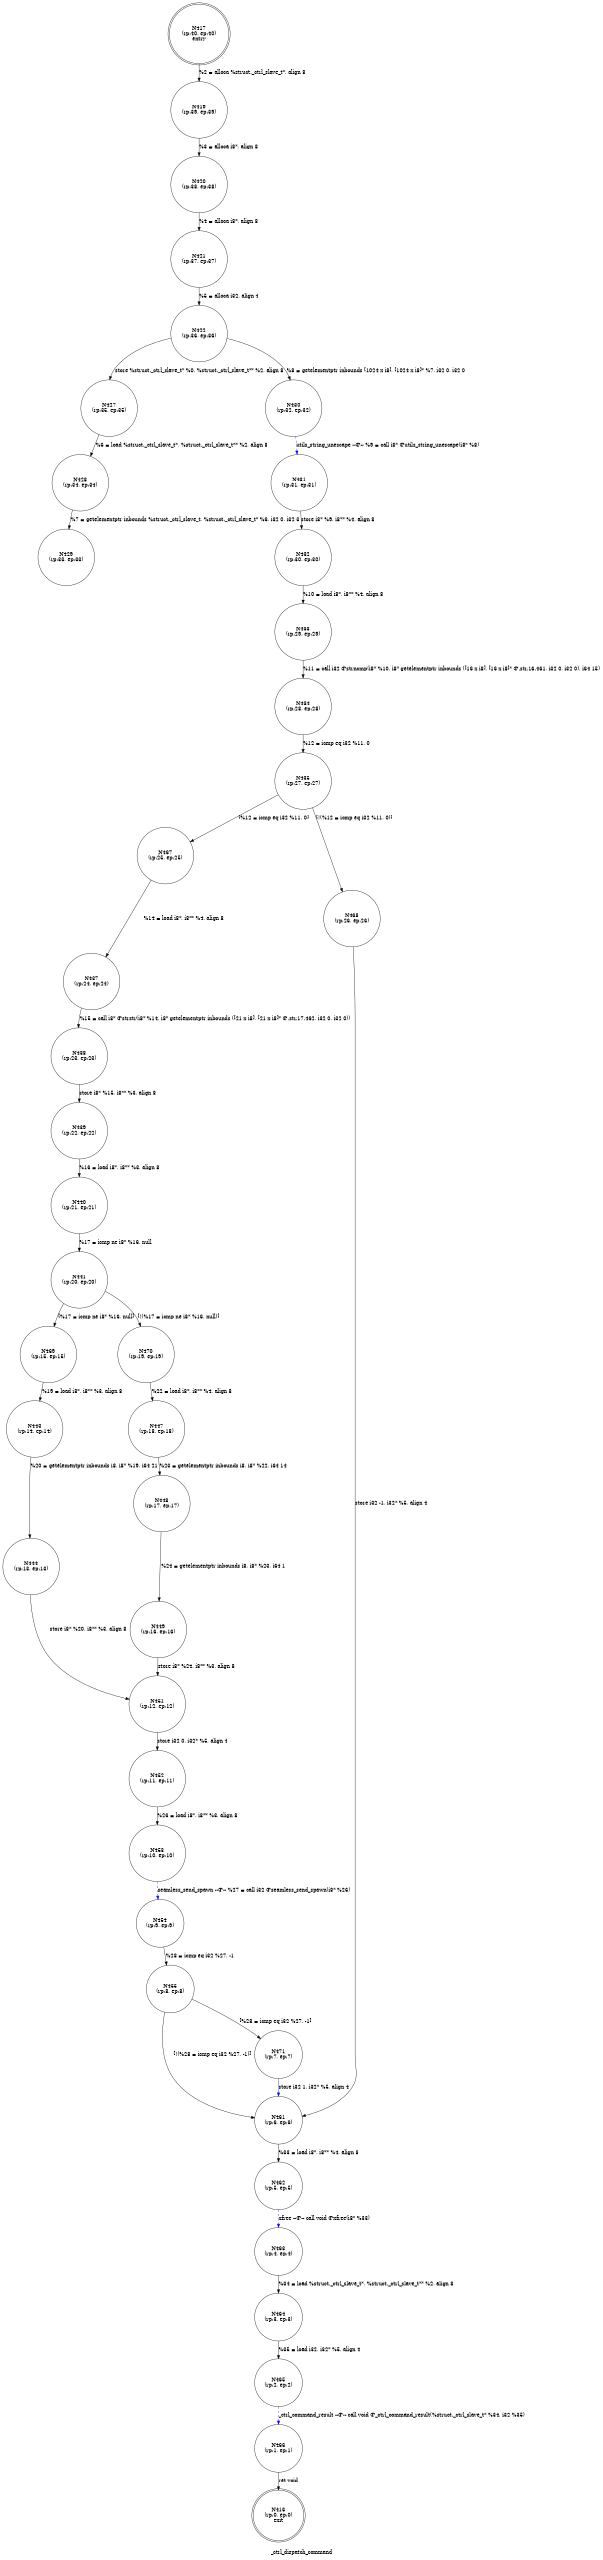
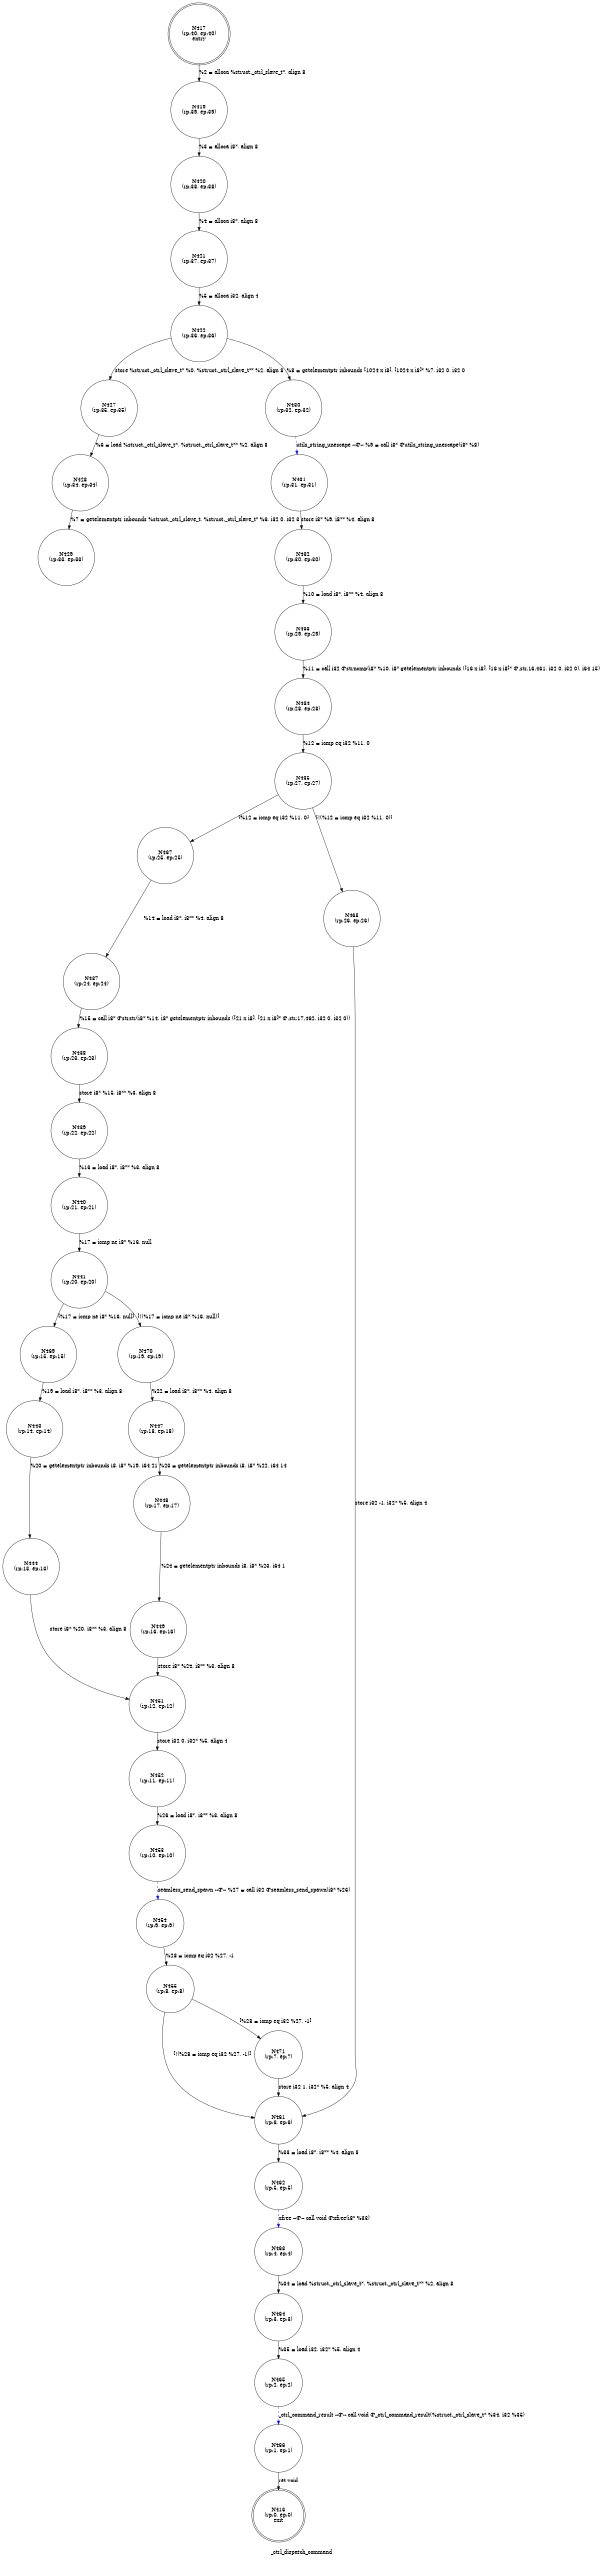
edge "N471 (rp:7, ep:7)" -> "N461 (rp:6, ep:6)": color blue -> black
